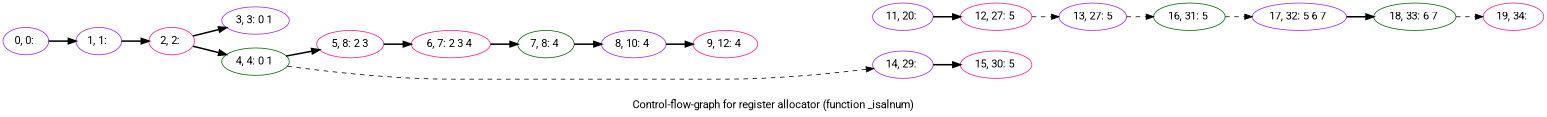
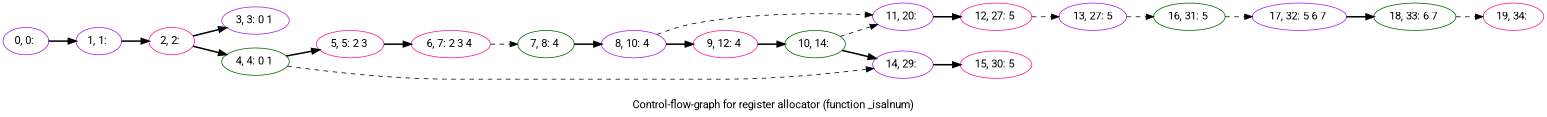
edge "8, 10: 4" -> "11, 20:": added
node "5, 8: 2 3": label "5, 8: 2 3" -> "5, 5: 2 3"
edge "6, 7: 2 3 4" -> "7, 8: 4": style bold -> dashed
node "10, 14:": added
